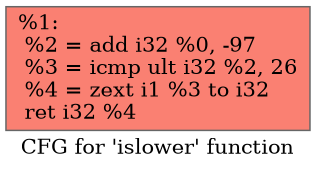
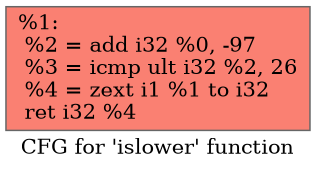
node "%1:": text "%4 = zext i1 %3 to i32" -> "%4 = zext i1 %1 to i32"
